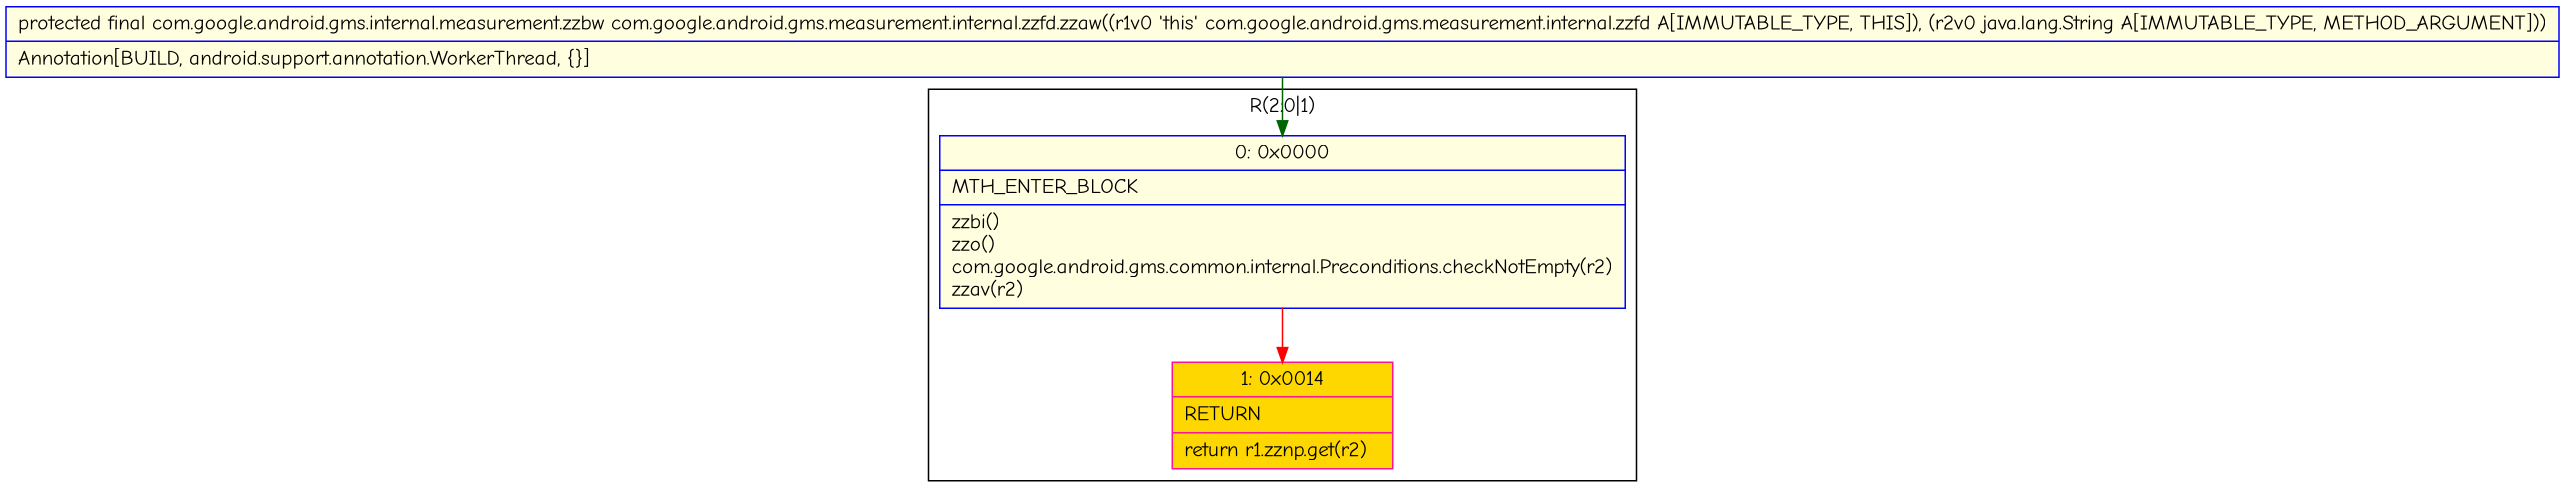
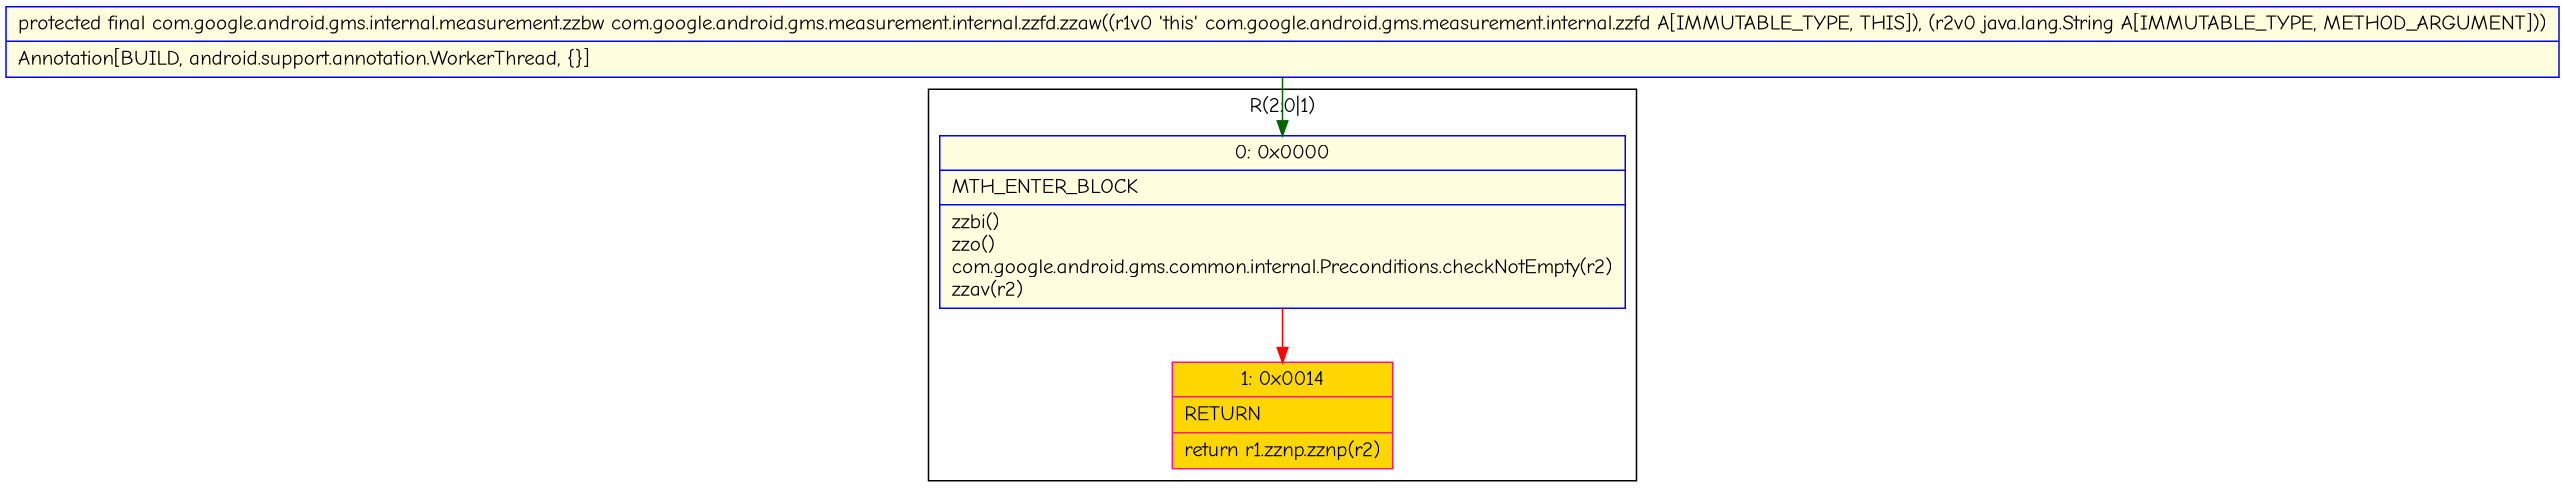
node "1: 0x0014": text "return r1.zznp.get(r2)" -> "return r1.zznp.zznp(r2)"
